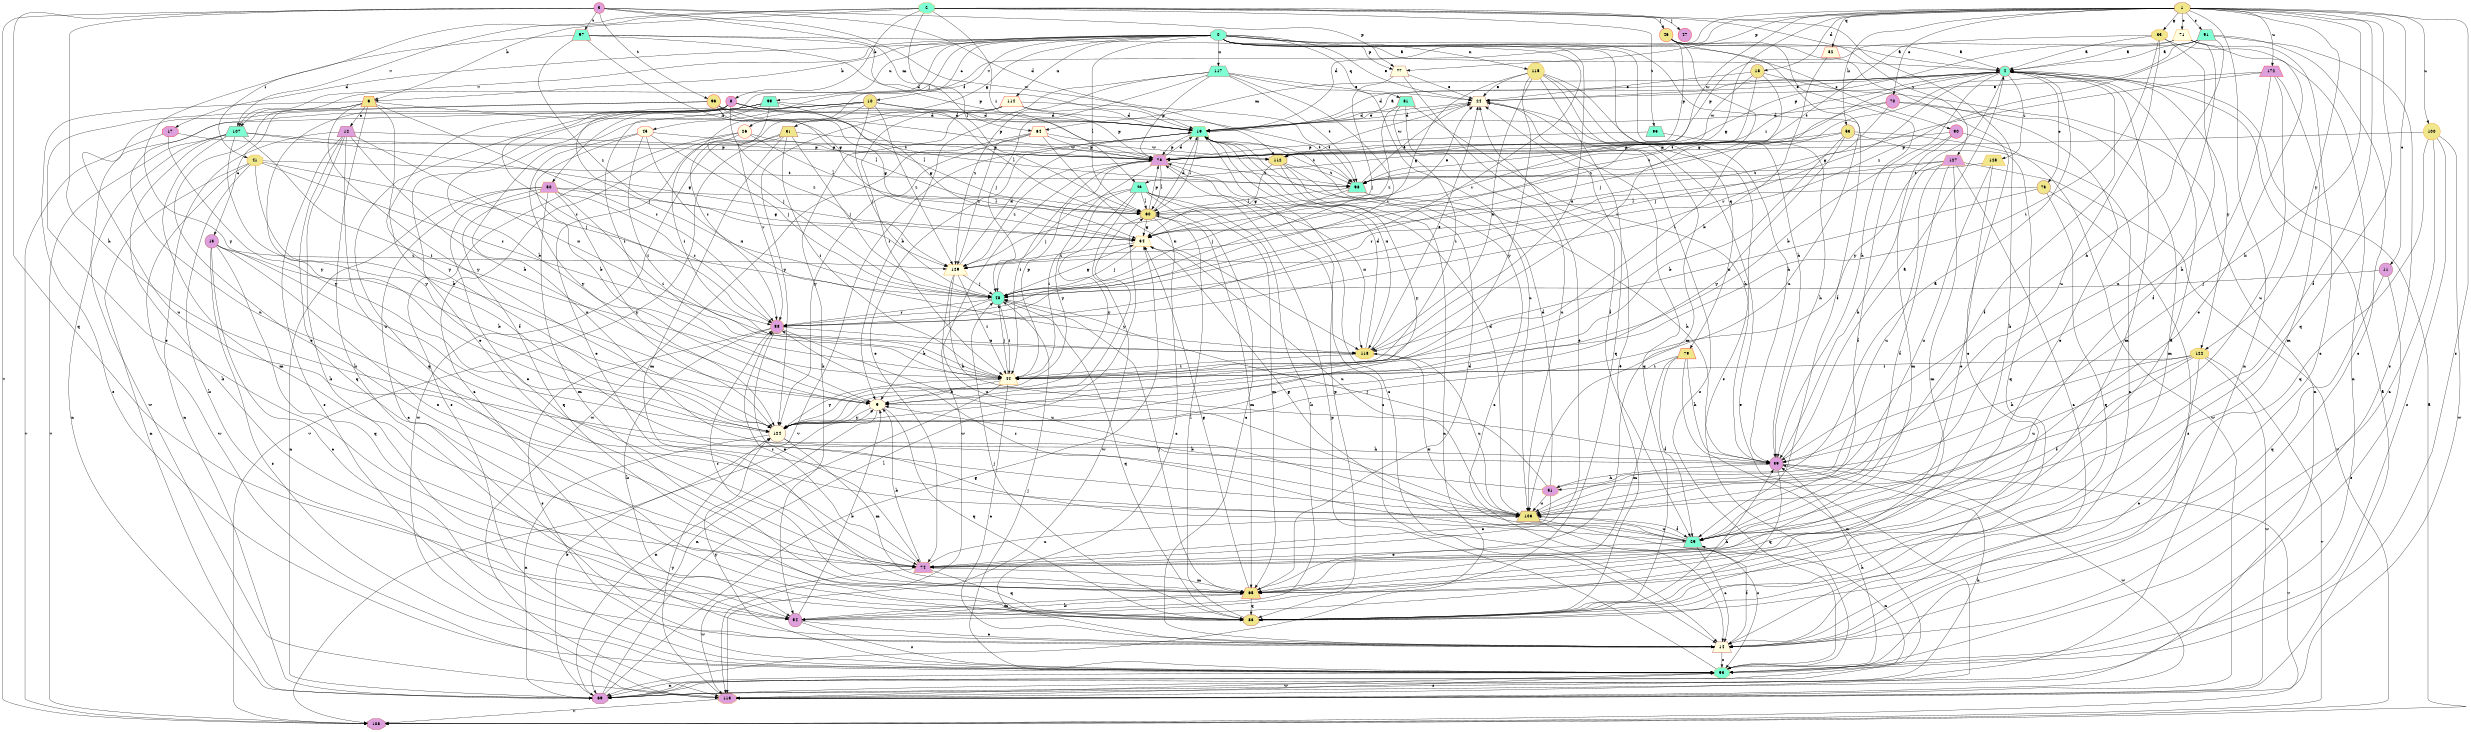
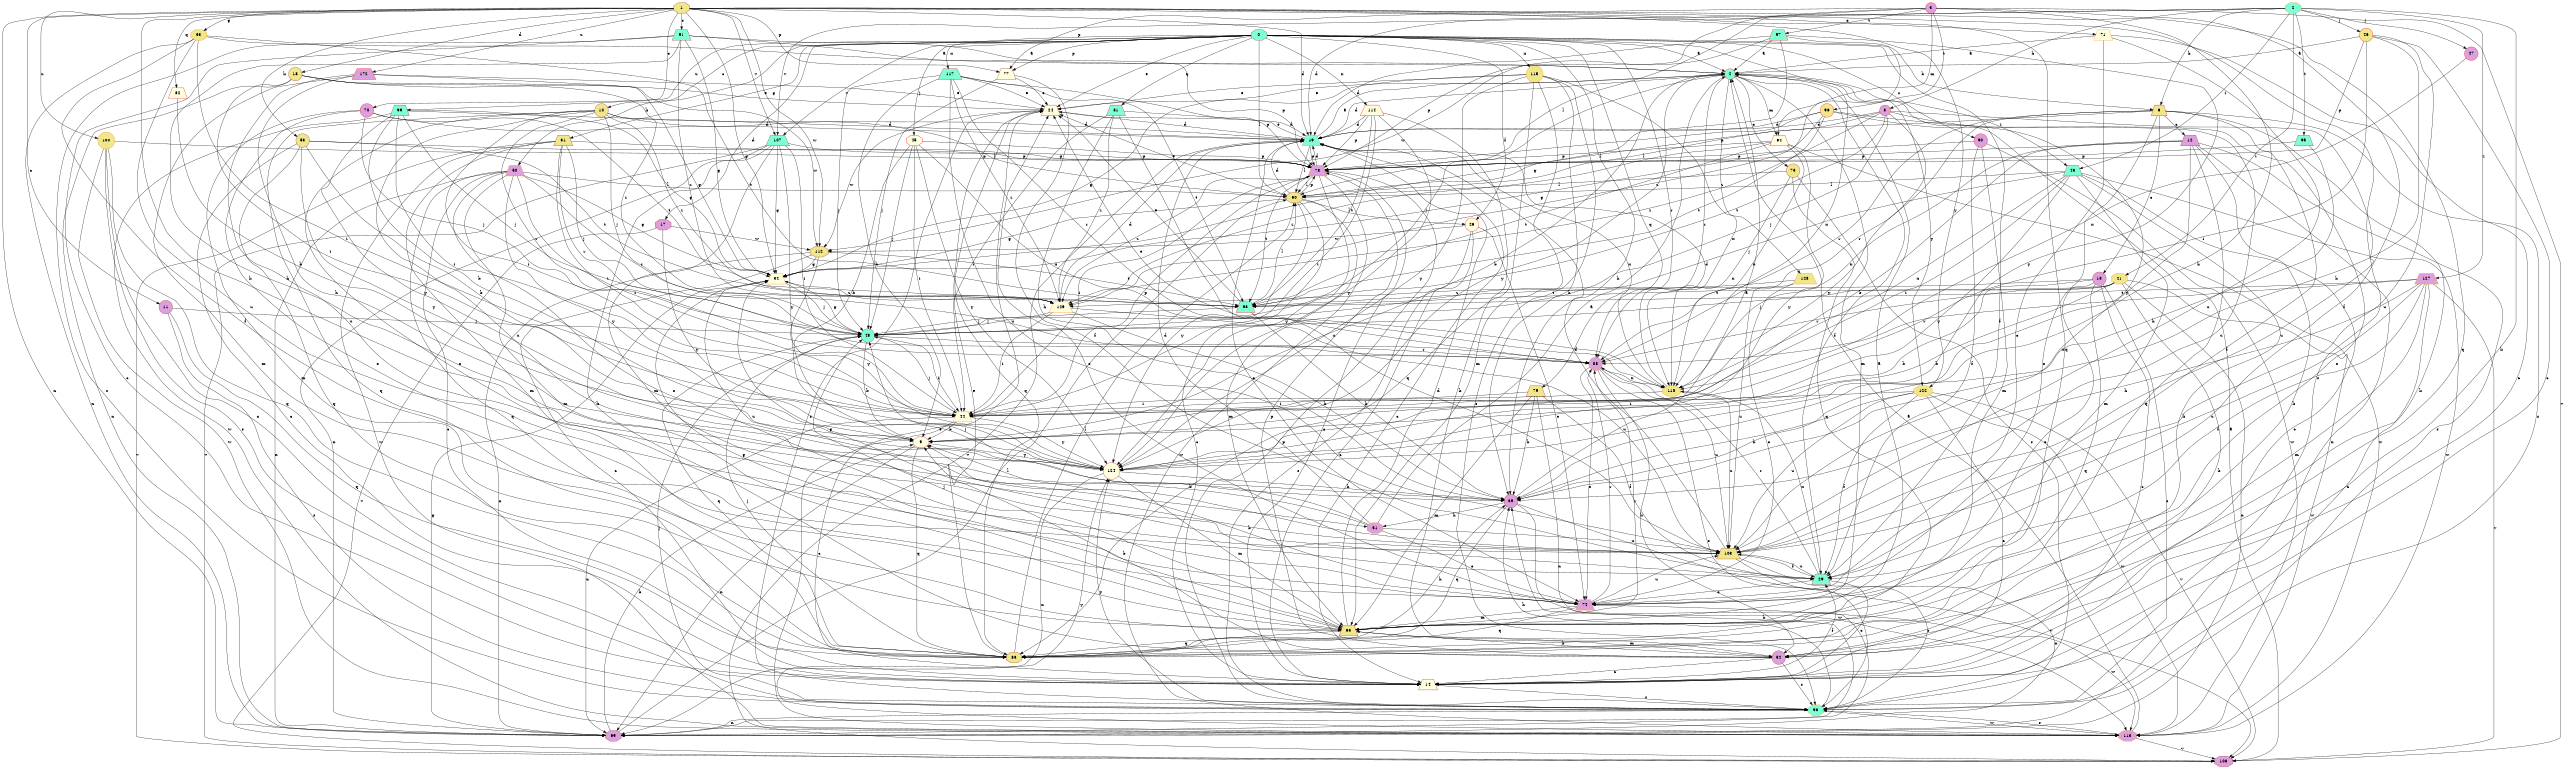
edge "71" -> "78": removed, label "p"
edge "26" -> "60": reversed
edge "47" -> "118": added, label "x"
